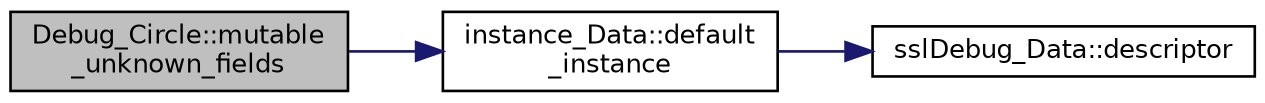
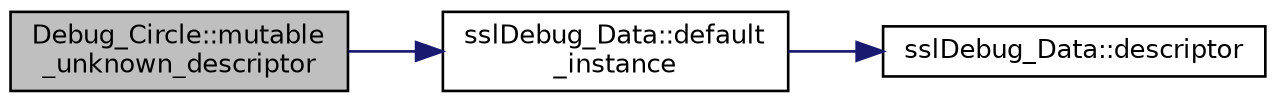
node "Debug_Circle::mutable _unknown_fields": label "Debug_Circle::mutable _unknown_fields" -> "Debug_Circle::mutable _unknown_descriptor"
node "instance_Data::default _instance": label "instance_Data::default _instance" -> "sslDebug_Data::default _instance"
